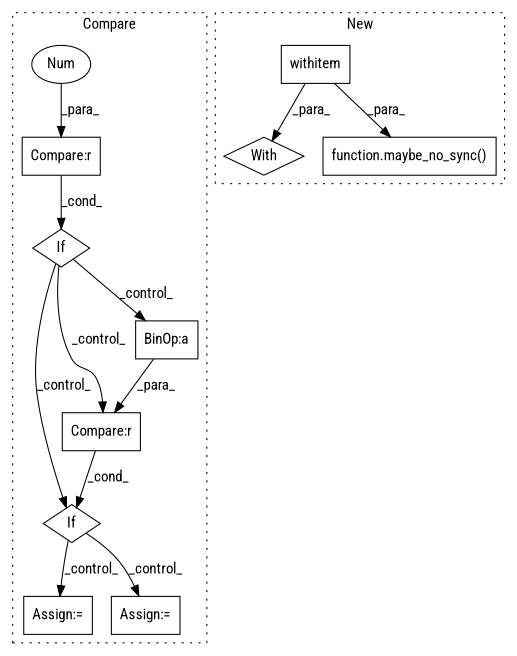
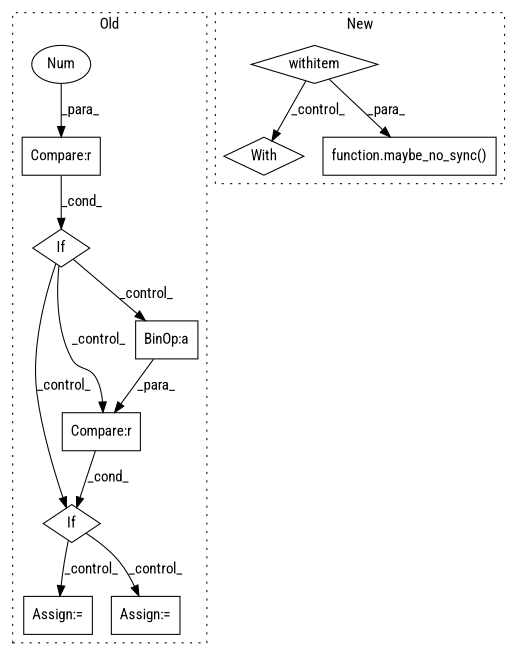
cluster "Compare": label "Compare" -> "Old"
node "withitem": shape box -> diamond
edge "withitem" -> "With": label "_para_" -> "_control_"
